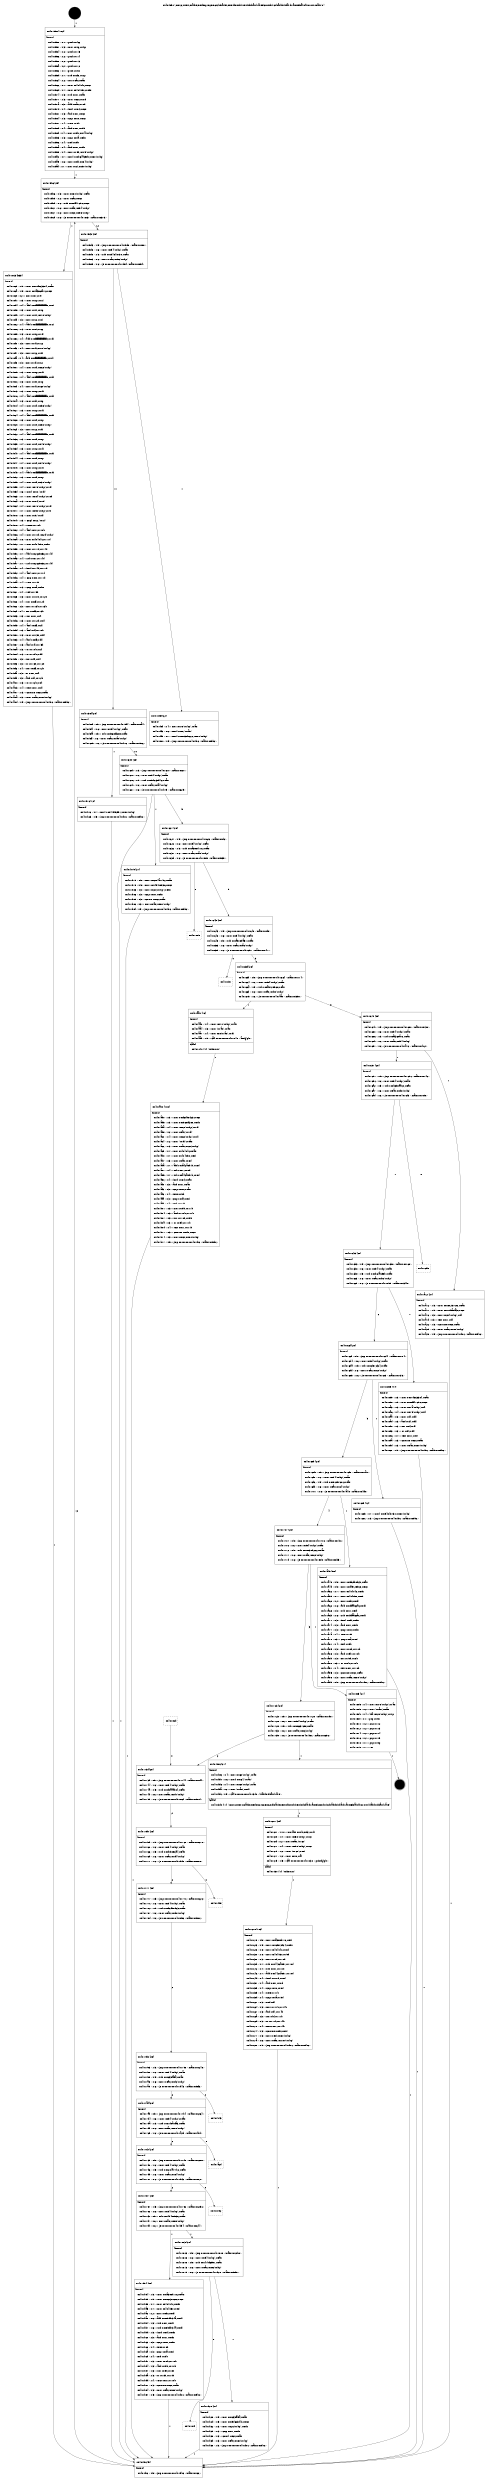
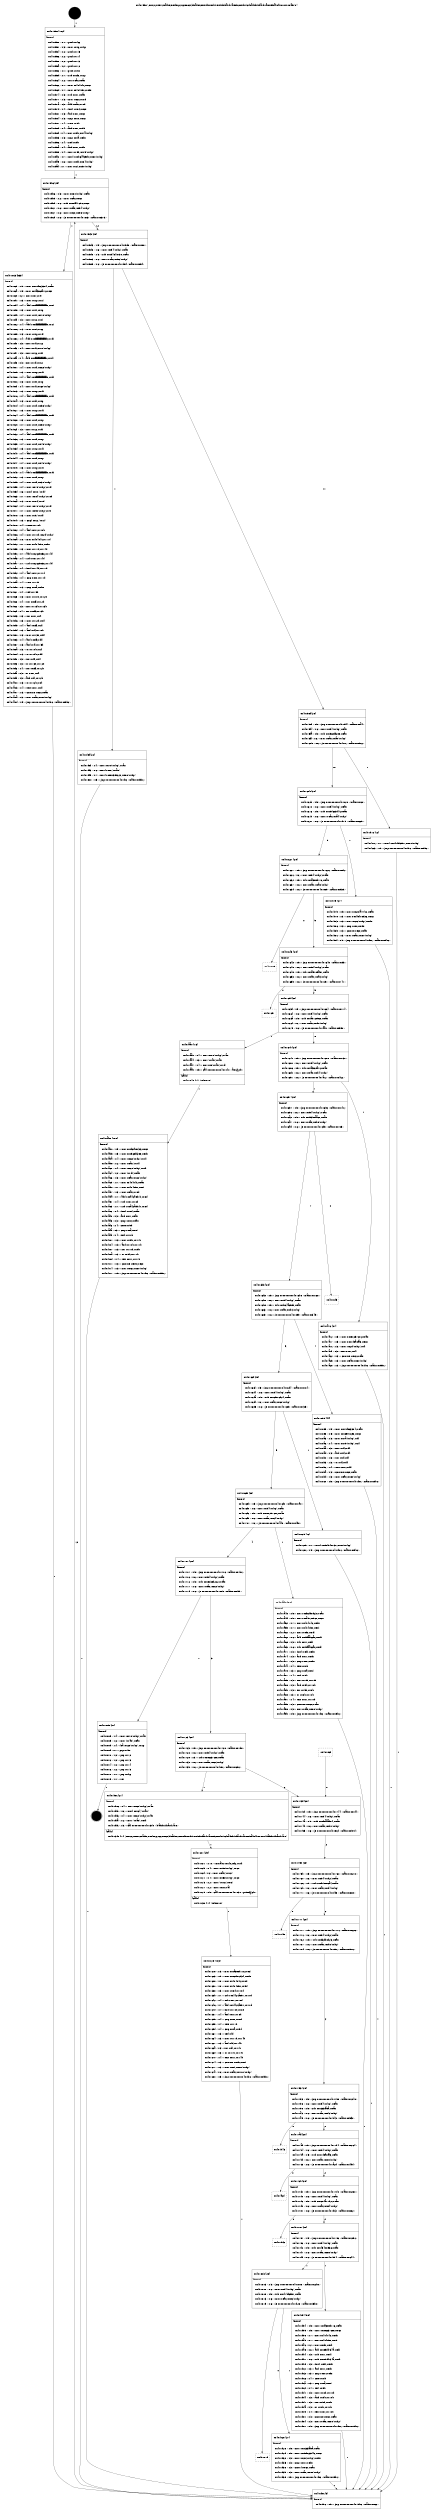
edge "0x40160b [28]" -> "0x401f0c [5]": now "0x401def [22]" -> "0x401f0c [5]"
